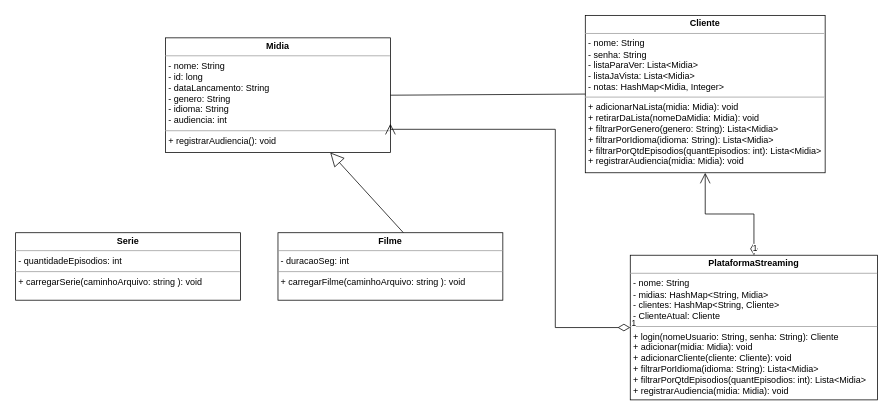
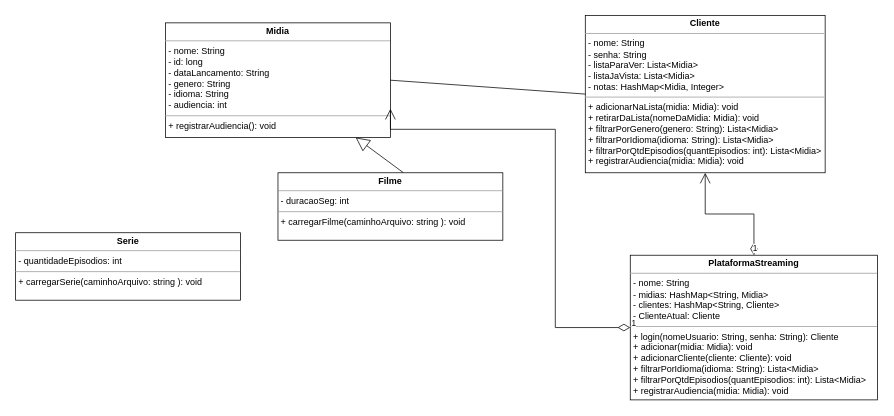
node "Midia - nome: String - id: long - dataLancamento: String - genero: String - idioma: String - audiencia: int + registrarAudiencia(): void": moved (278, 95) -> (278, 80)
node "Filme - duracaoSeg: int + carregarFilme(caminhoArquivo: string ): void": moved (390, 267) -> (390, 207)
